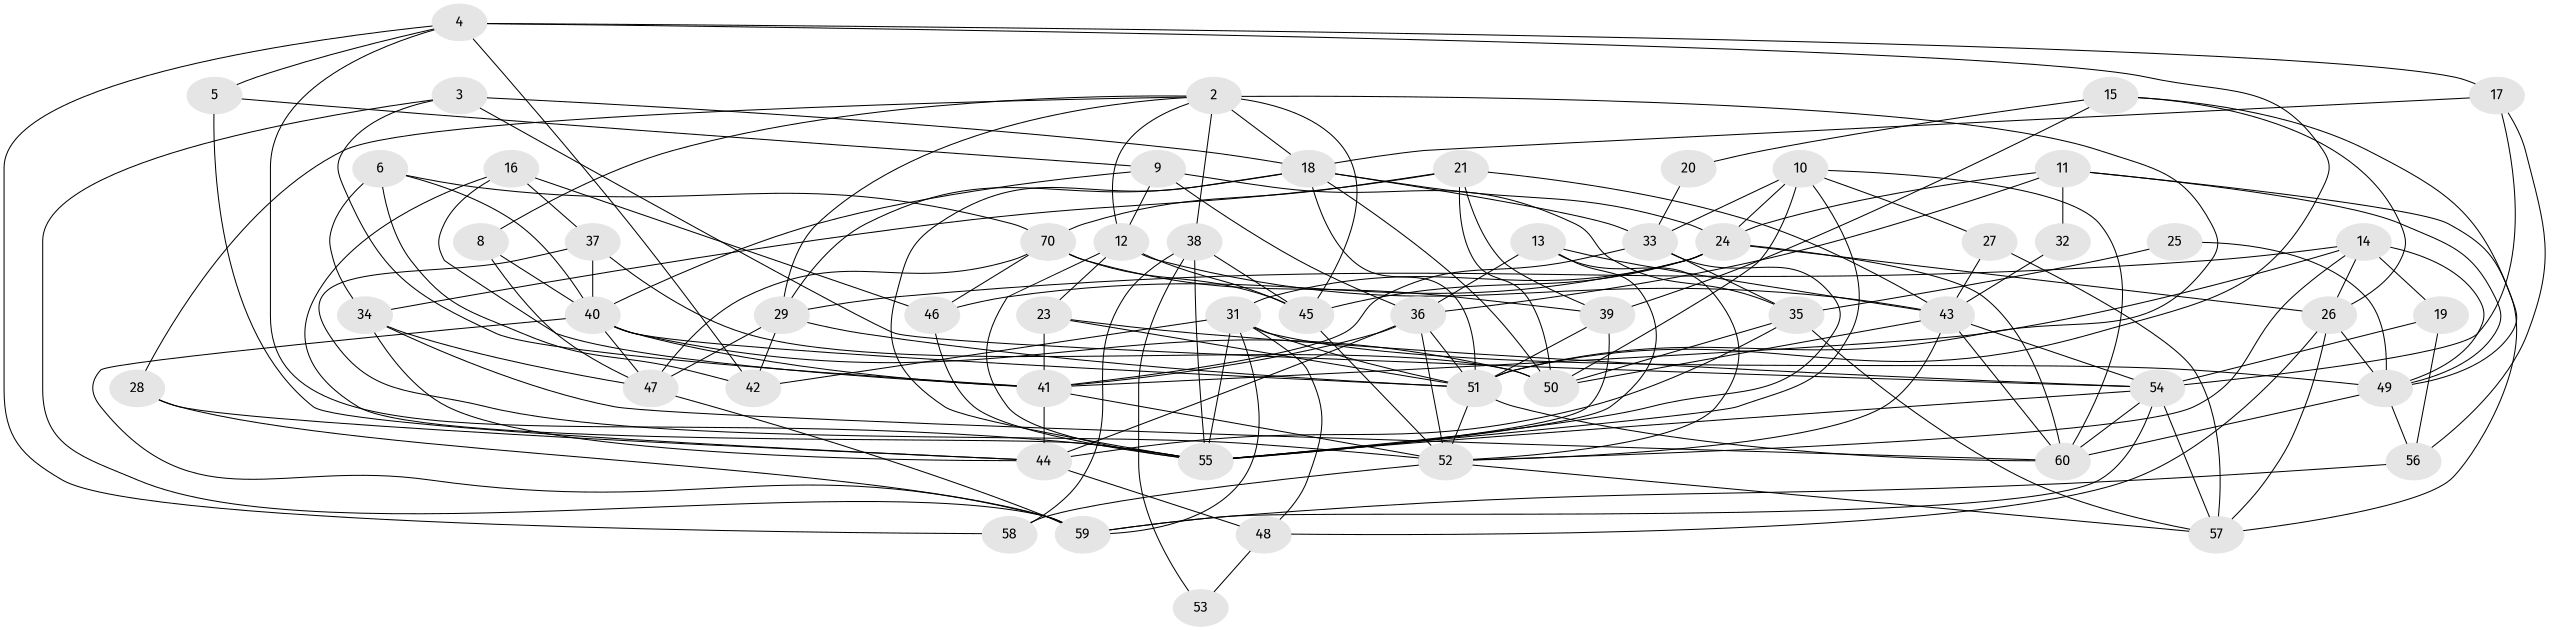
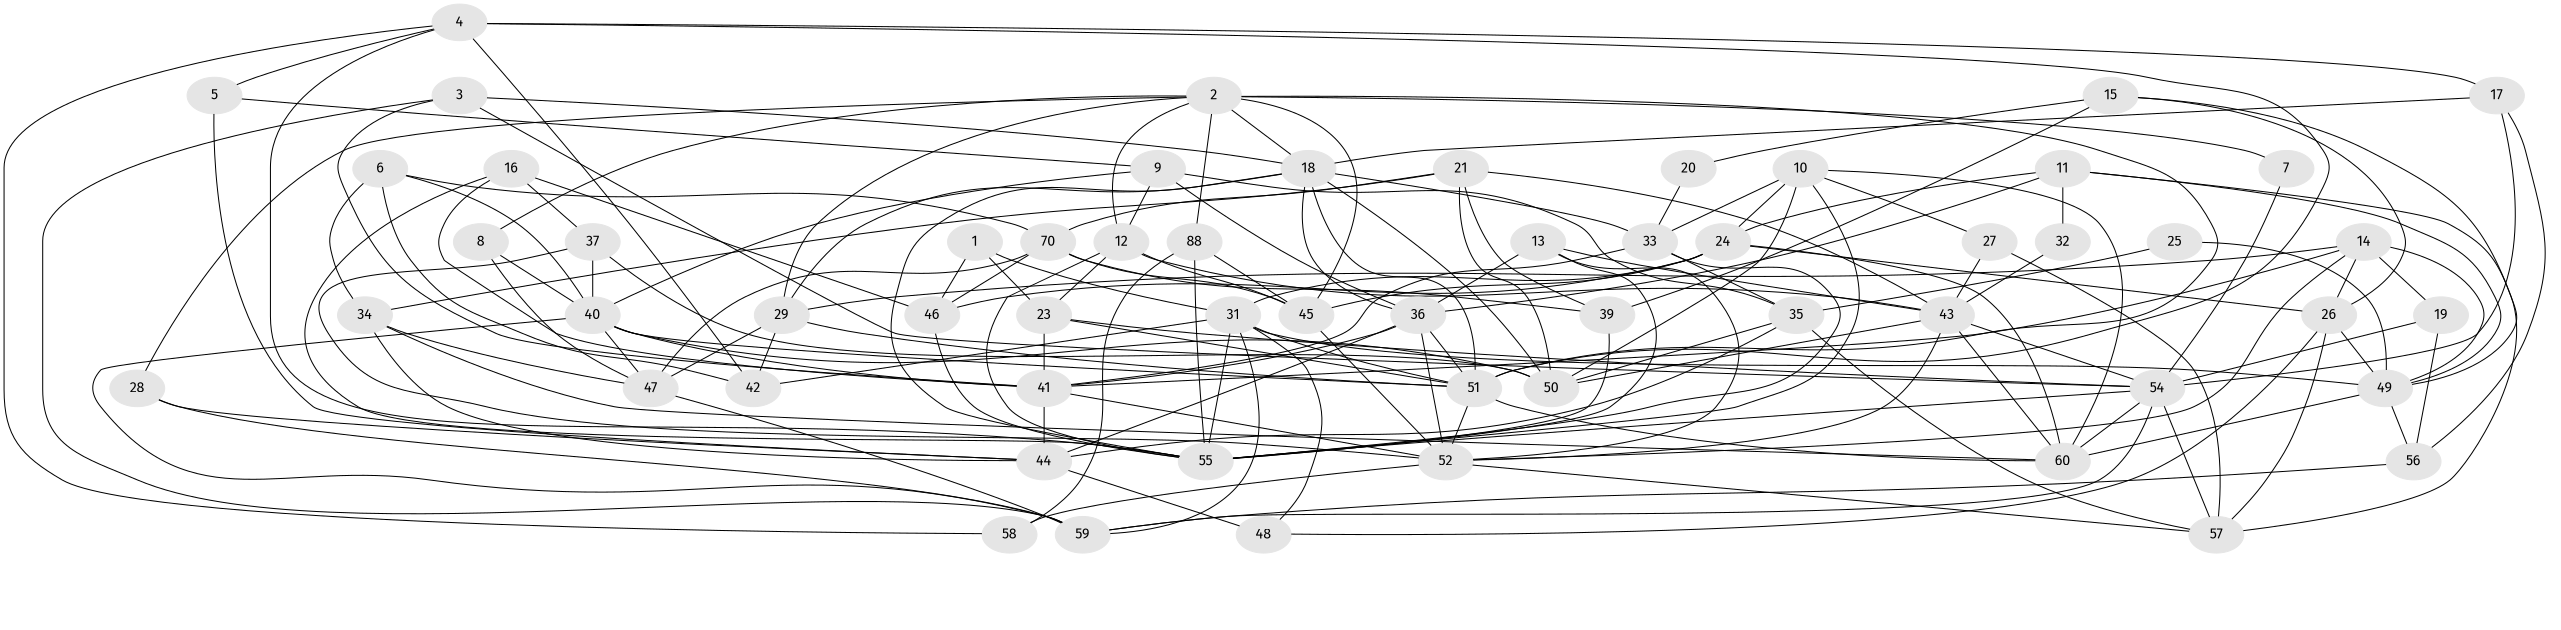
node "7": added
edge "18" -- "24": now "18" -- "36"
node "1": added
node "38": label "38" -> "88"
edge "39" -- "51": removed
node "53": removed
